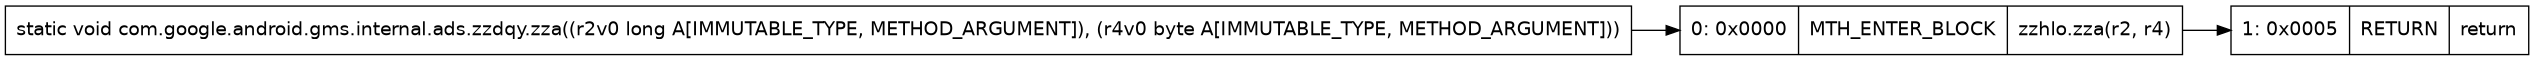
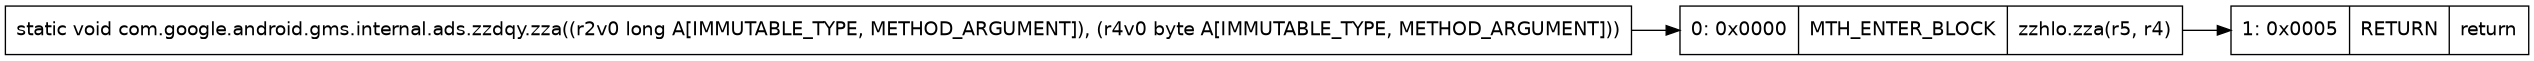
node "0: 0x0000": text "zzhlo.zza(r2, r4)" -> "zzhlo.zza(r5, r4)"
